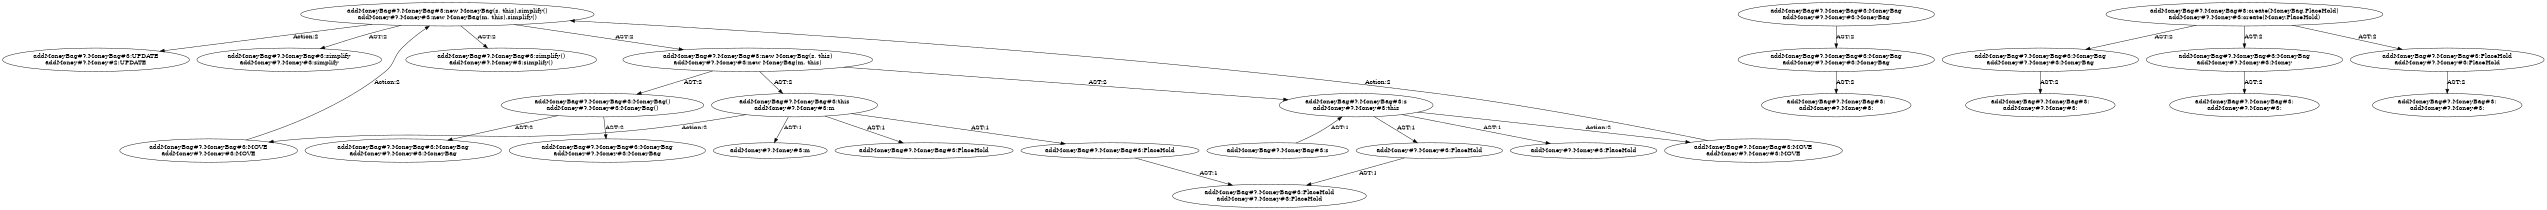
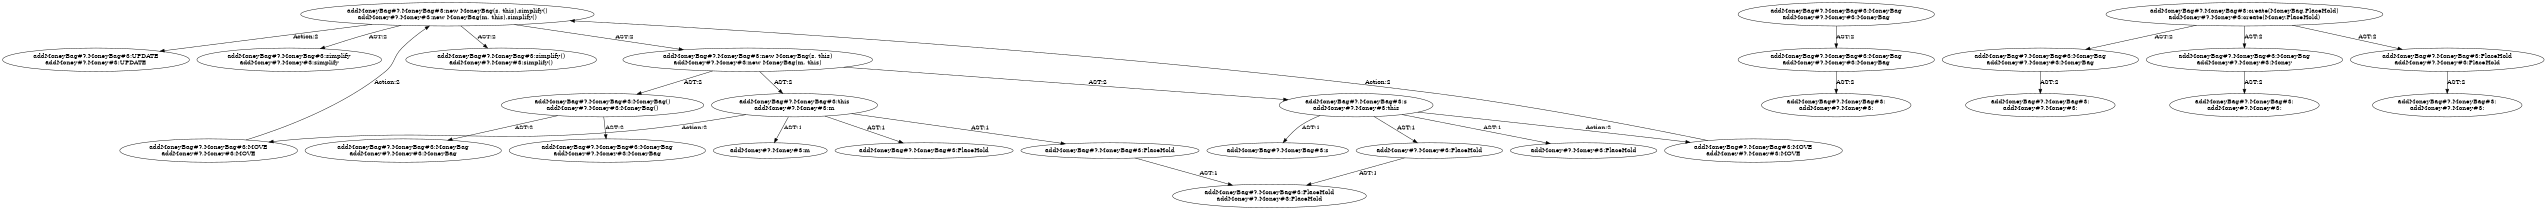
node "addMoneyBag#?,MoneyBag#3:UPDATE addMoney#?,Money#2:UPDATE": label "addMoneyBag#?,MoneyBag#3:UPDATE addMoney#?,Money#2:UPDATE" -> "addMoneyBag#?,MoneyBag#3:UPDATE addMoney#?,Money#3:UPDATE"
edge "addMoneyBag#?,MoneyBag#3:s" -> "addMoneyBag#?,MoneyBag#3:s addMoney#?,Money#3:this": reversed
